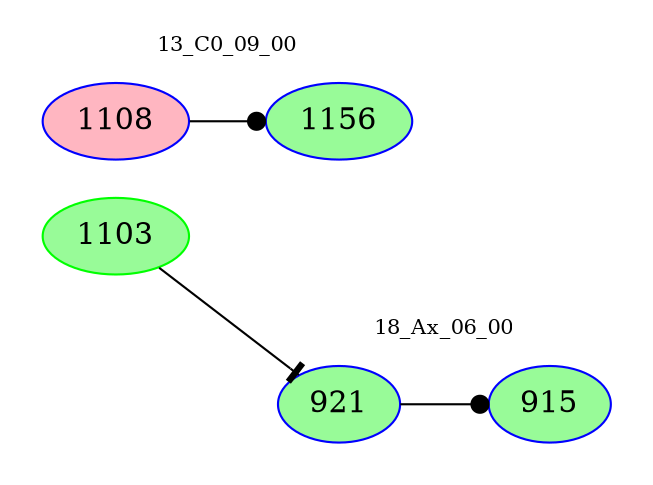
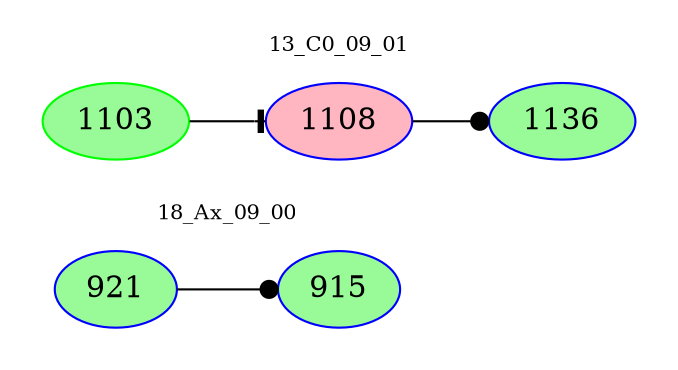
cluster "13_C0_09_00": label "13_C0_09_00" -> "13_C0_09_01"
node "1156": label "1156" -> "1136"
edge "1103" -> "921": now "1103" -> "1108"
cluster "18_Ax_06_00": label "18_Ax_06_00" -> "18_Ax_09_00"
